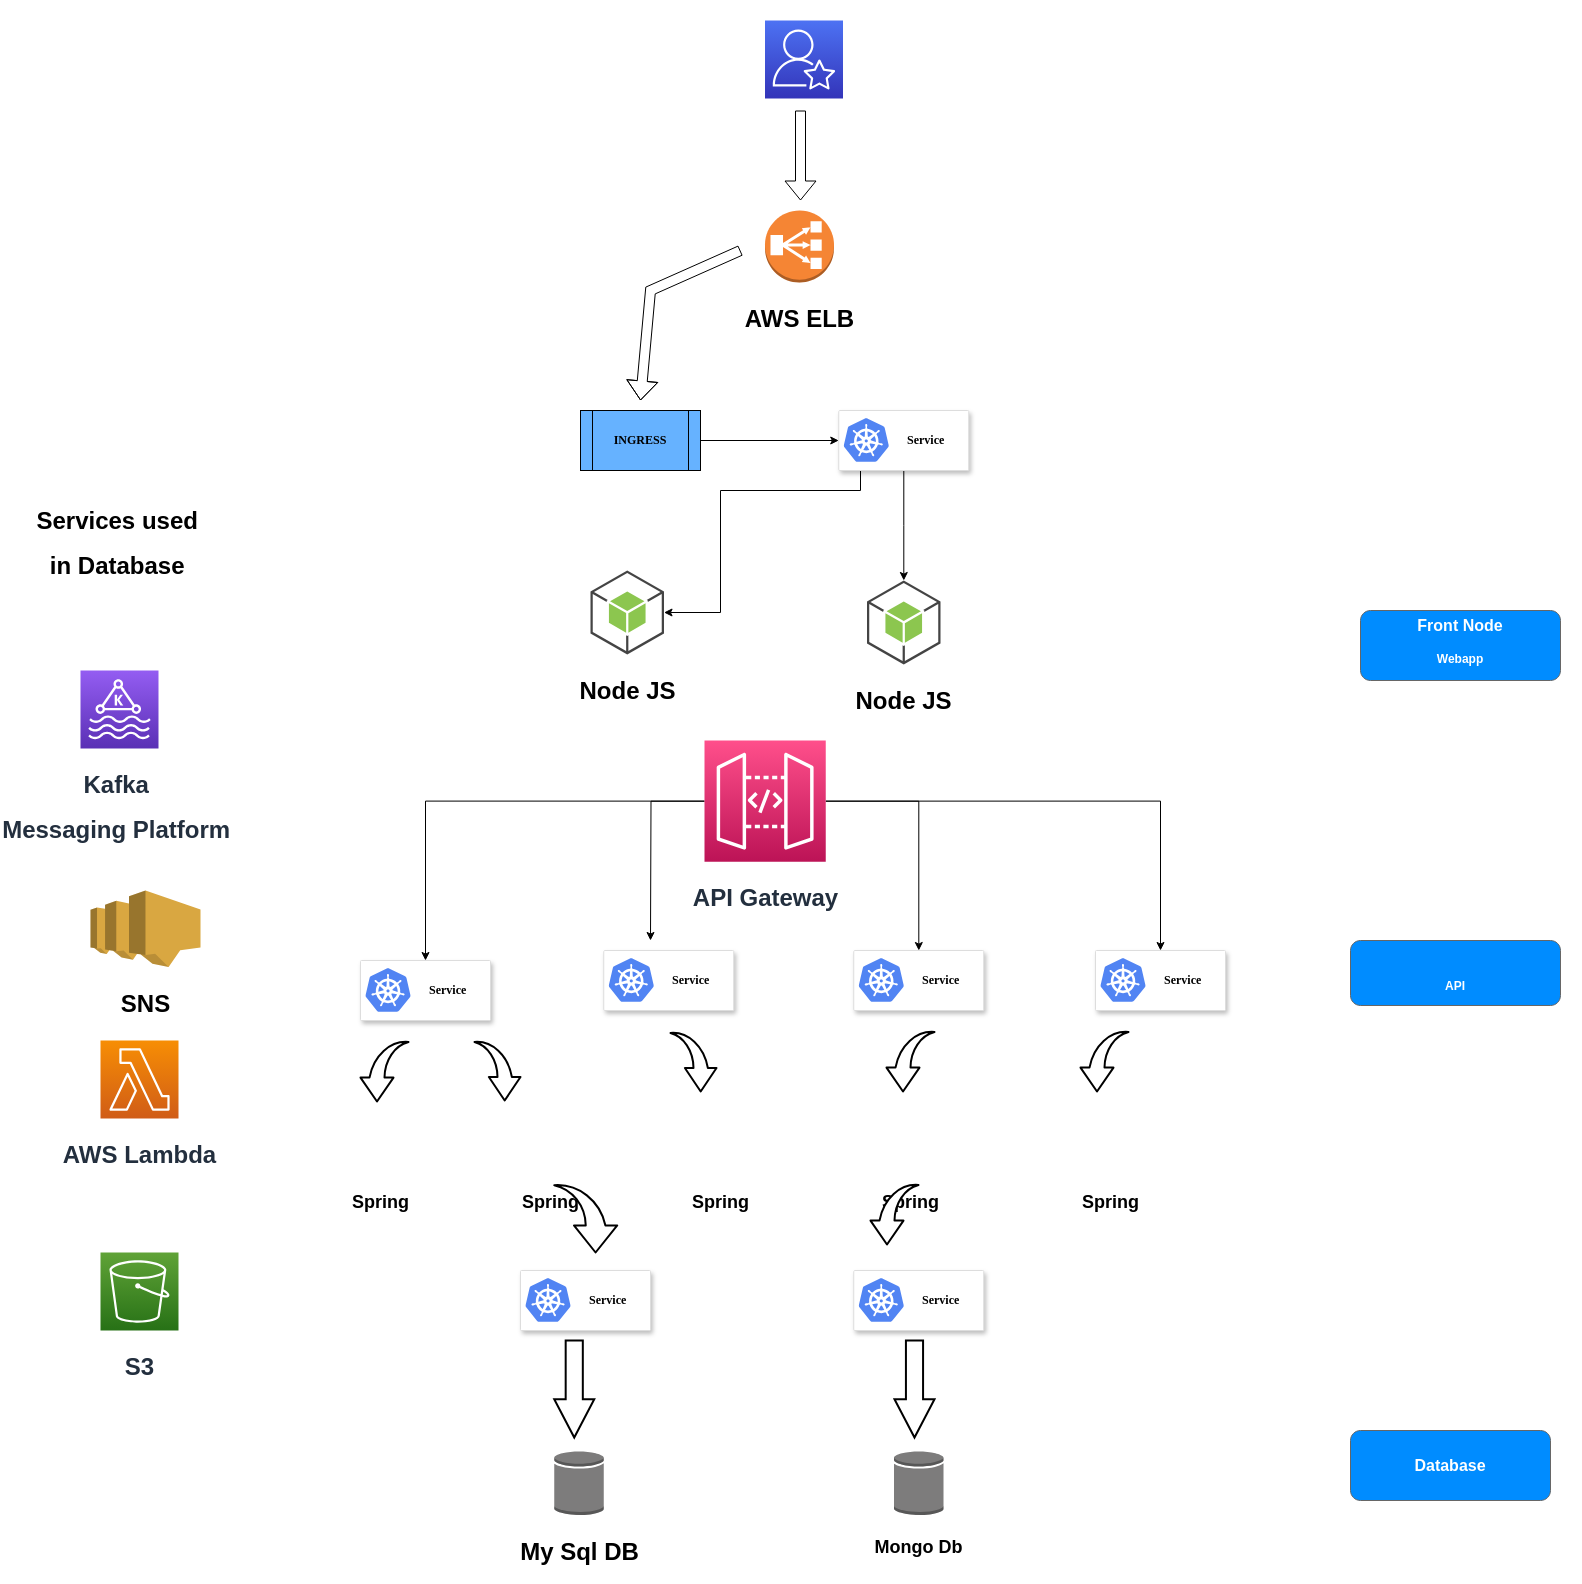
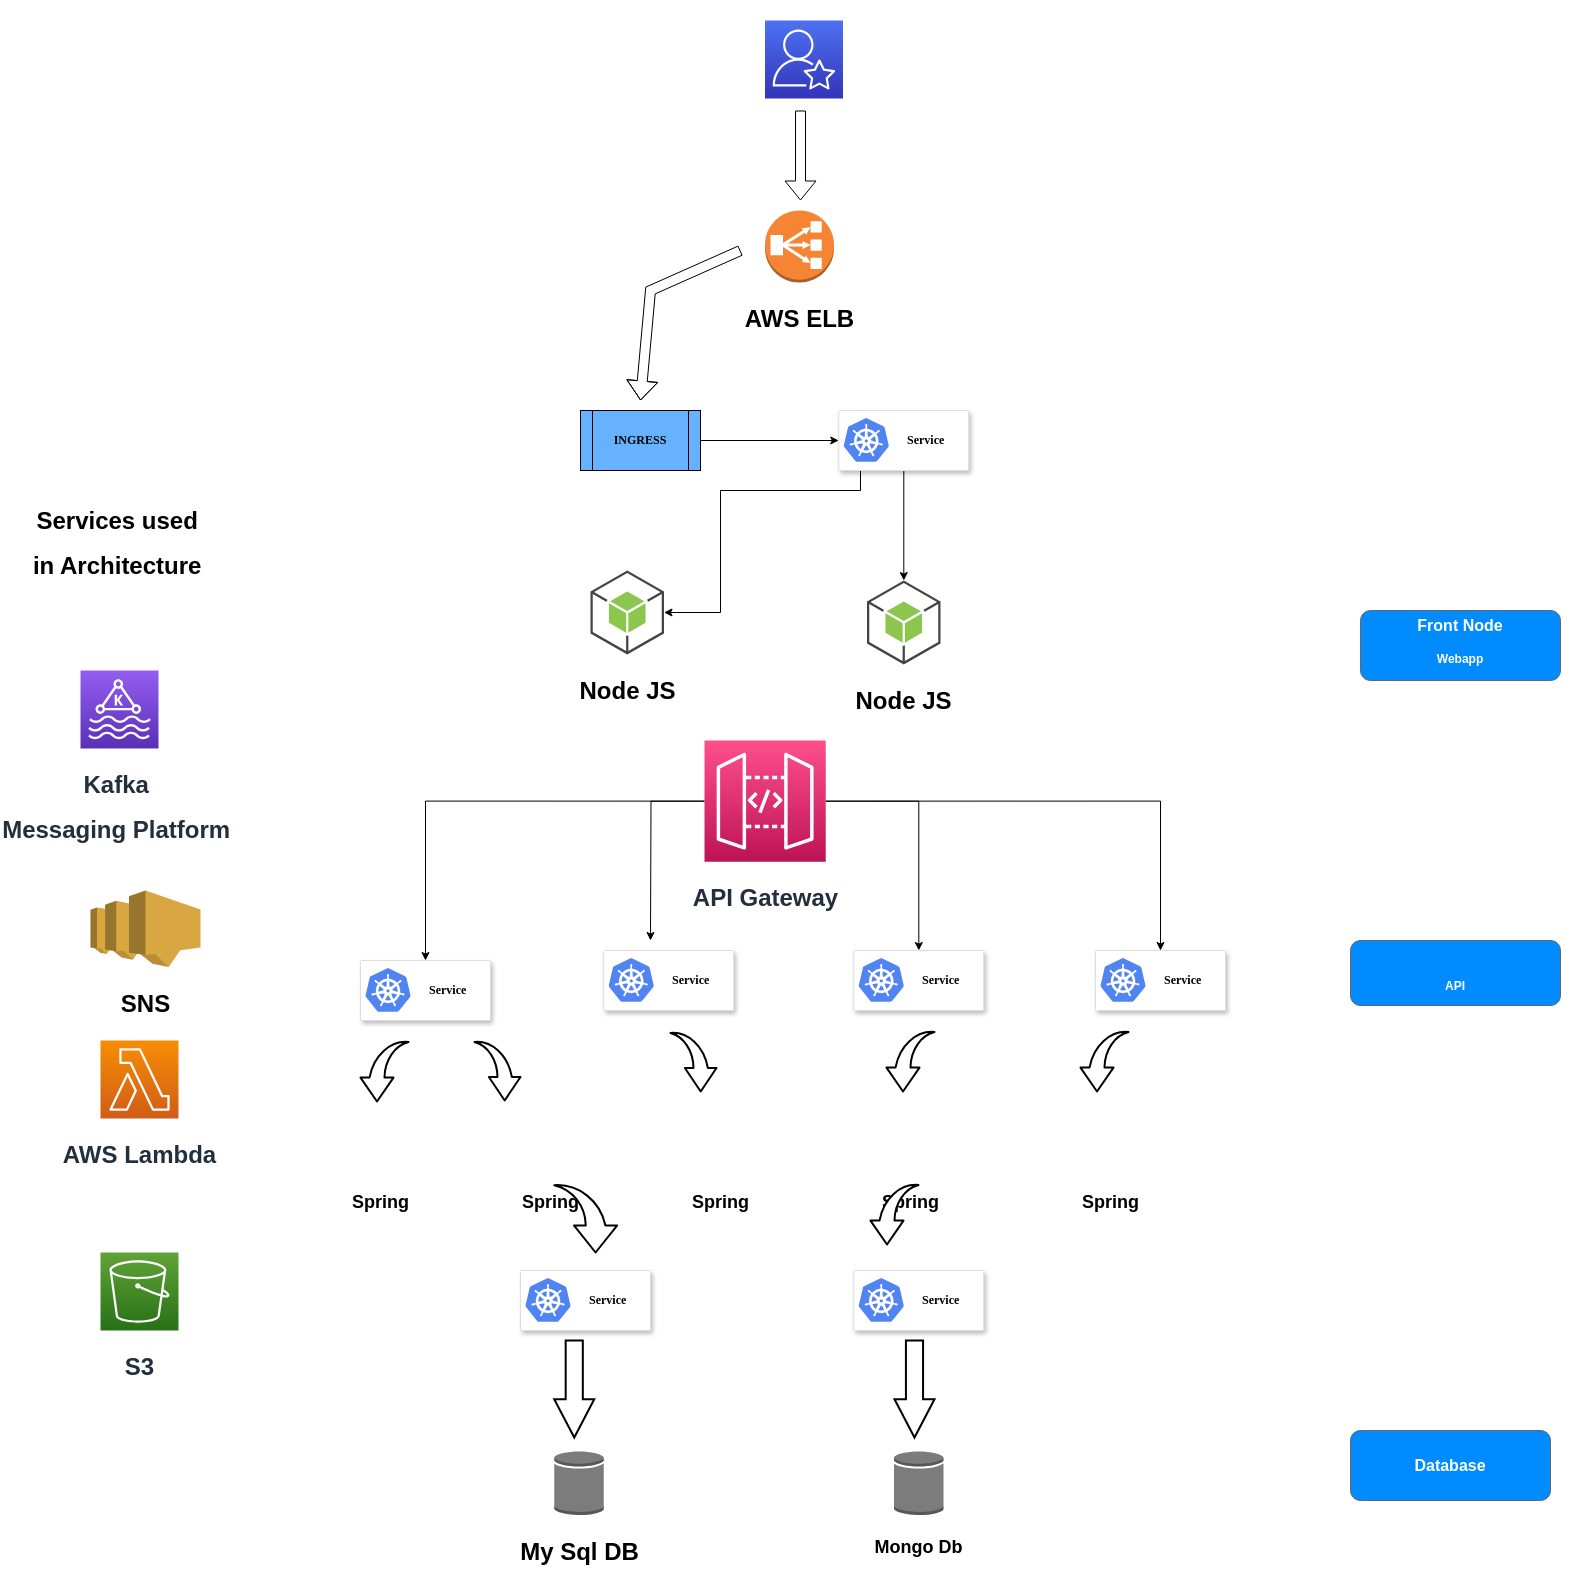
node "Services used in Database": label "Services used in Database" -> "Services used in Architecture"
